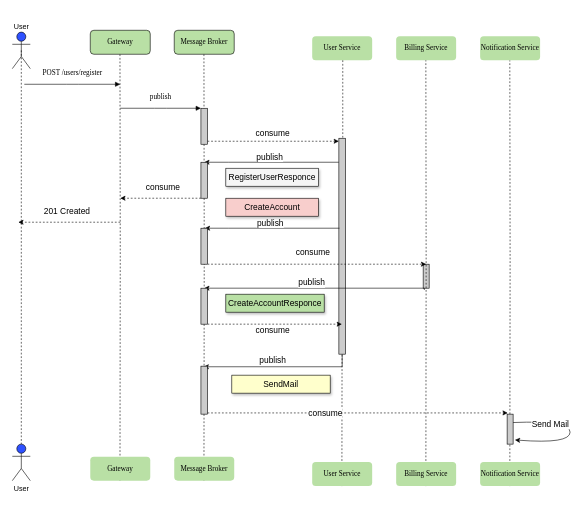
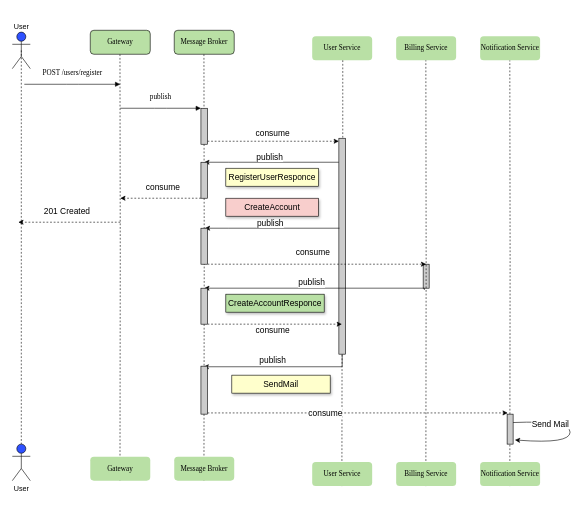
node "RegisterUserResponce": fillcolor #f5f5f5 -> #ffffcc
